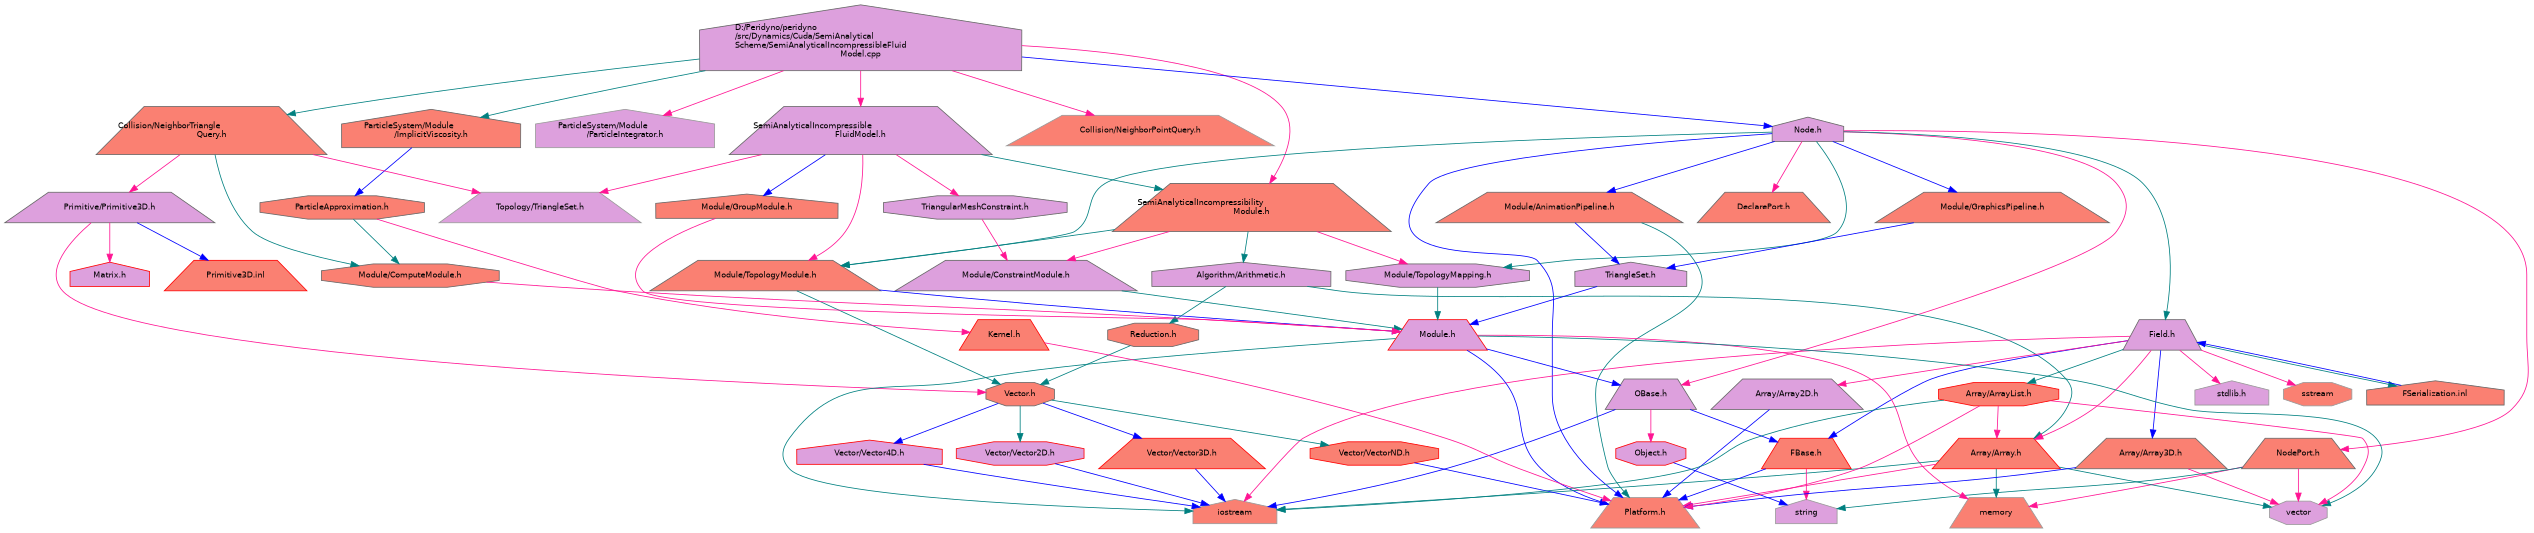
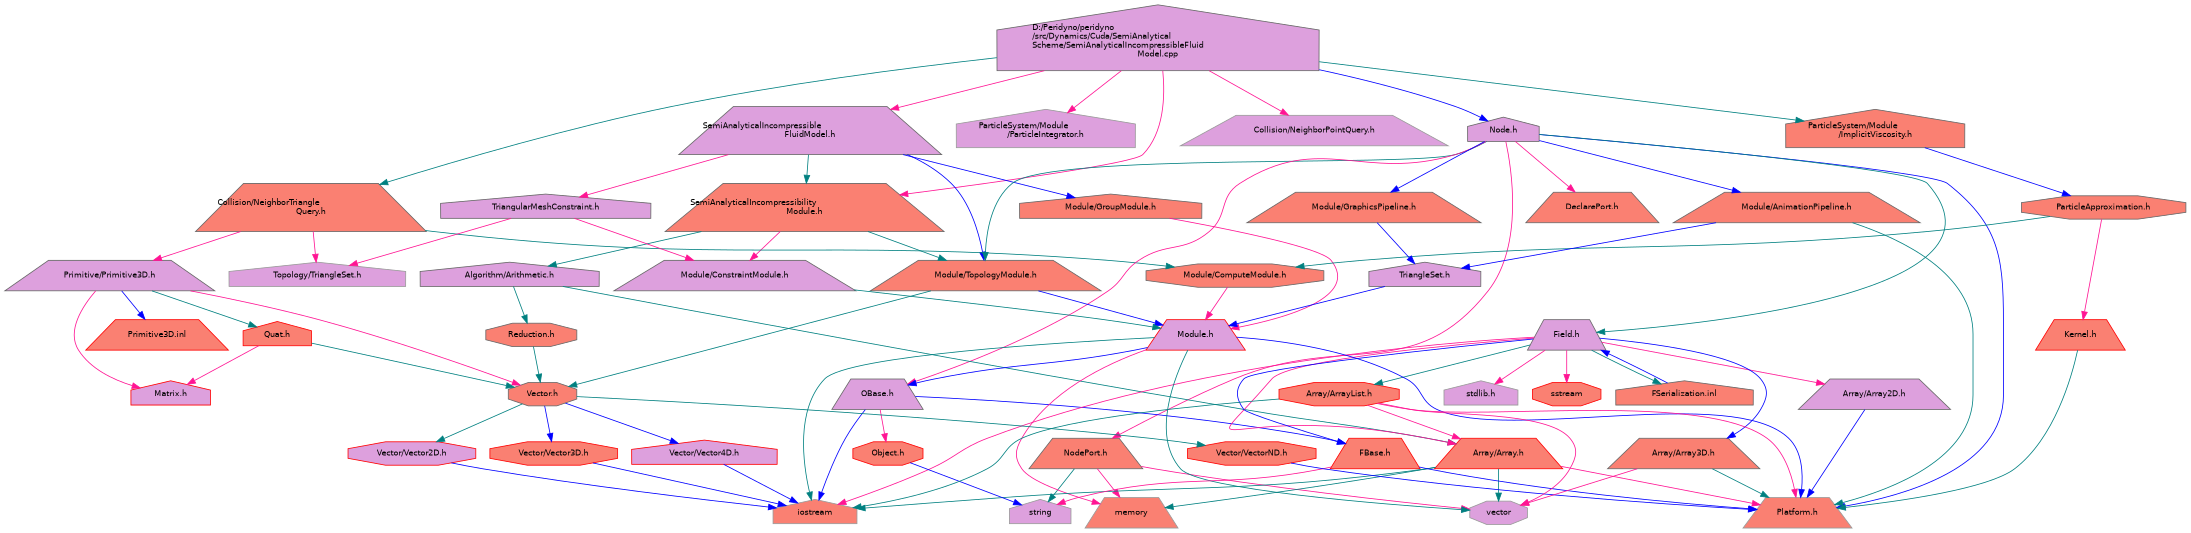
node "Collision/NeighborPointQuery.h": fillcolor salmon -> plum
edge "SemiAnalyticalIncompressible FluidModel.h" -> "Topology/TriangleSet.h": now "TriangularMeshConstraint.h" -> "Topology/TriangleSet.h"
node "Topology/TriangleSet.h": shape trapezium -> house
node "TriangularMeshConstraint.h": shape octagon -> house
edge "SemiAnalyticalIncompressible FluidModel.h" -> "Module/TopologyModule.h": color deeppink -> blue
node "Module/TopologyMapping.h": removed
node "Quat.h": added
node "sstream": color grey60 -> red
edge "Kernel.h" -> "Platform.h": color deeppink -> teal
node "Vector/Vector3D.h": shape trapezium -> octagon
node "Object.h": fillcolor plum -> salmon
edge "Array/Array3D.h" -> "Platform.h": color blue -> teal
